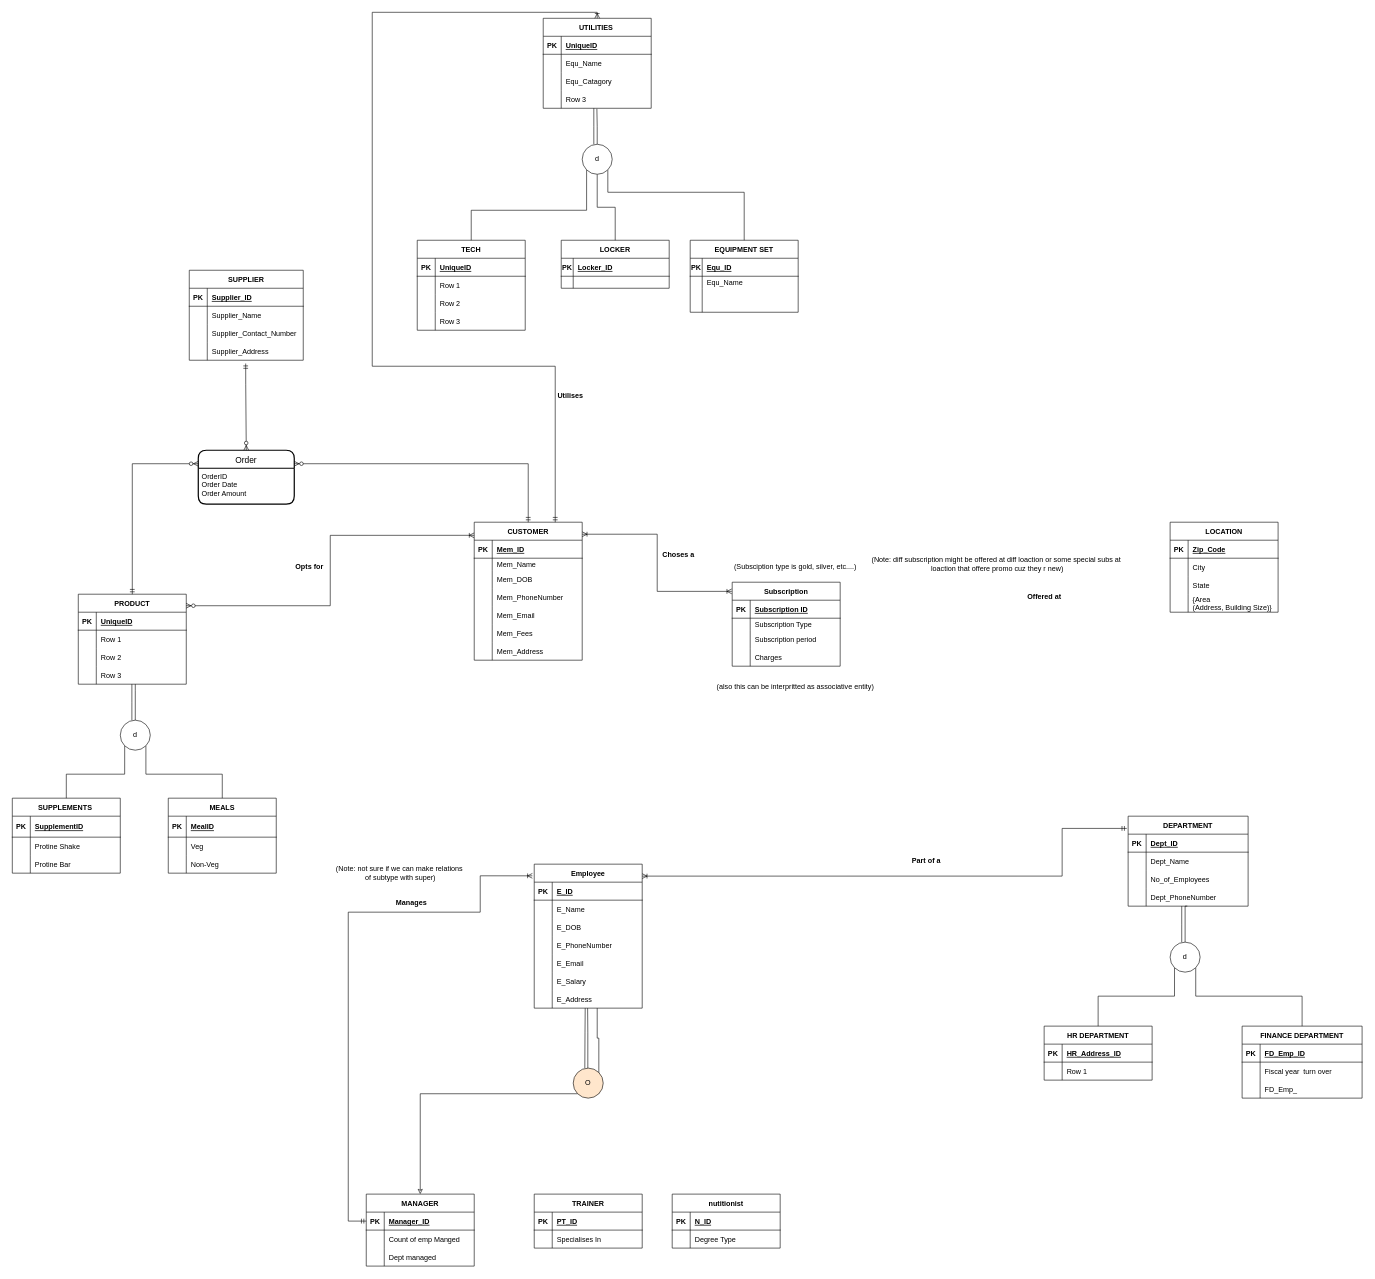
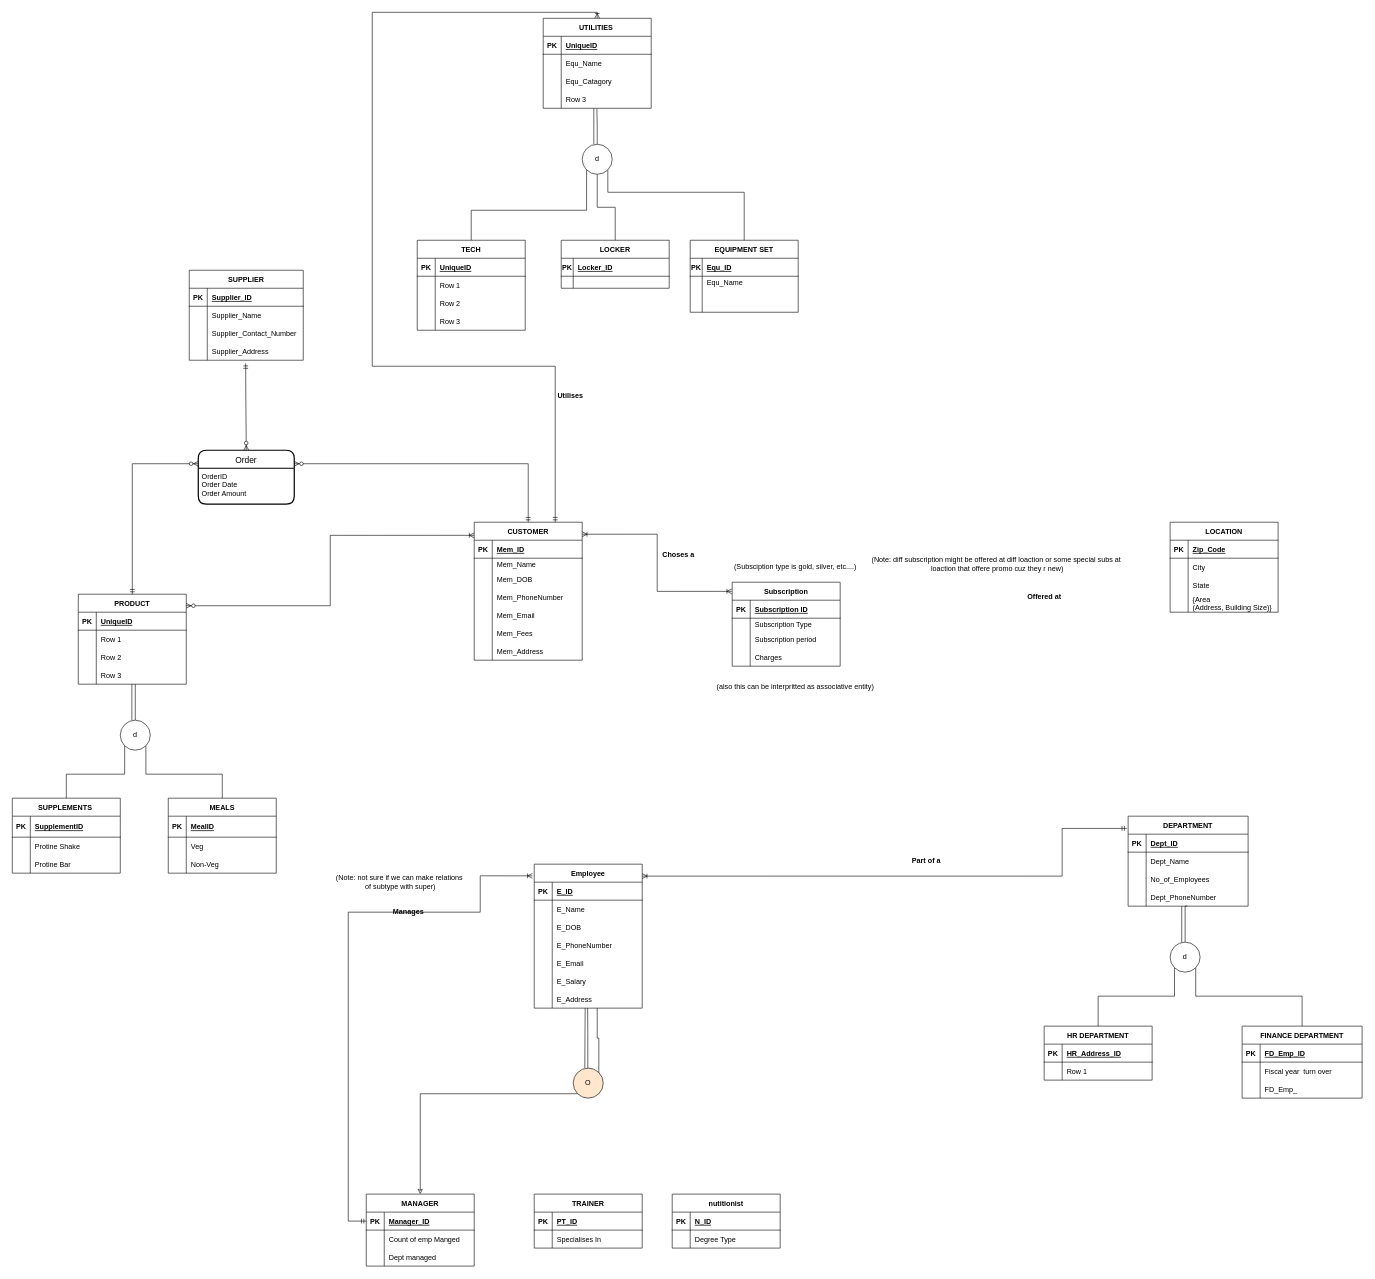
node "Opts for": removed
node "(Note: not sure if we can make relations of subtype with super)": moved (399, 873) -> (399, 882)
node "Manages": moved (411, 903) -> (408, 912)
